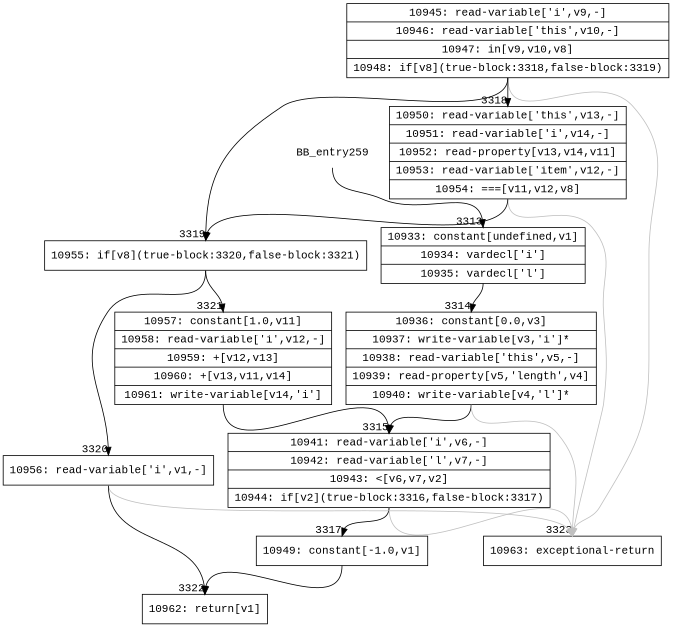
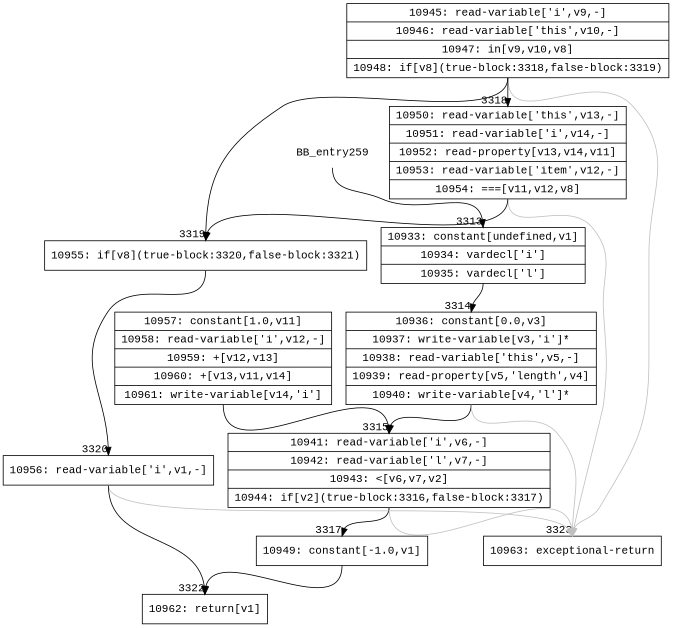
edge "10955: if[v8](true-block:3320,false-block:3321)" -> "10957: constant[1.0,v11]": removed
